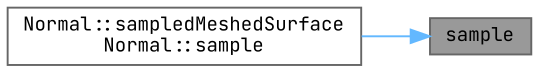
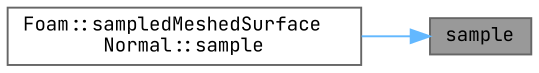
node "Normal::sampledMeshedSurface Normal::sample": label "Normal::sampledMeshedSurface Normal::sample" -> "Foam::sampledMeshedSurface Normal::sample"
